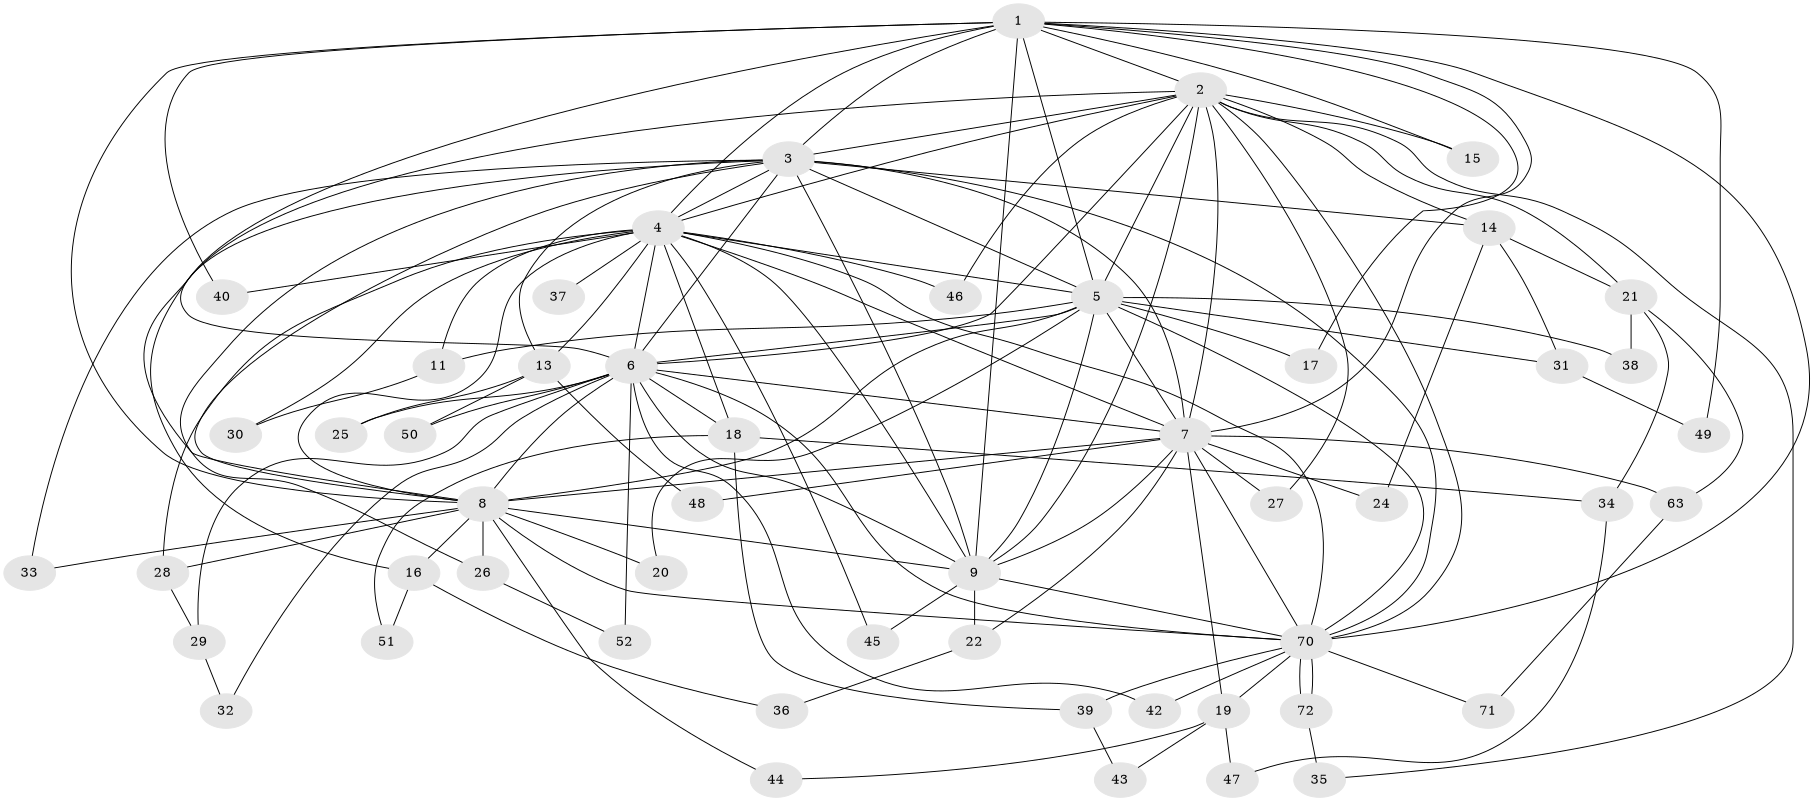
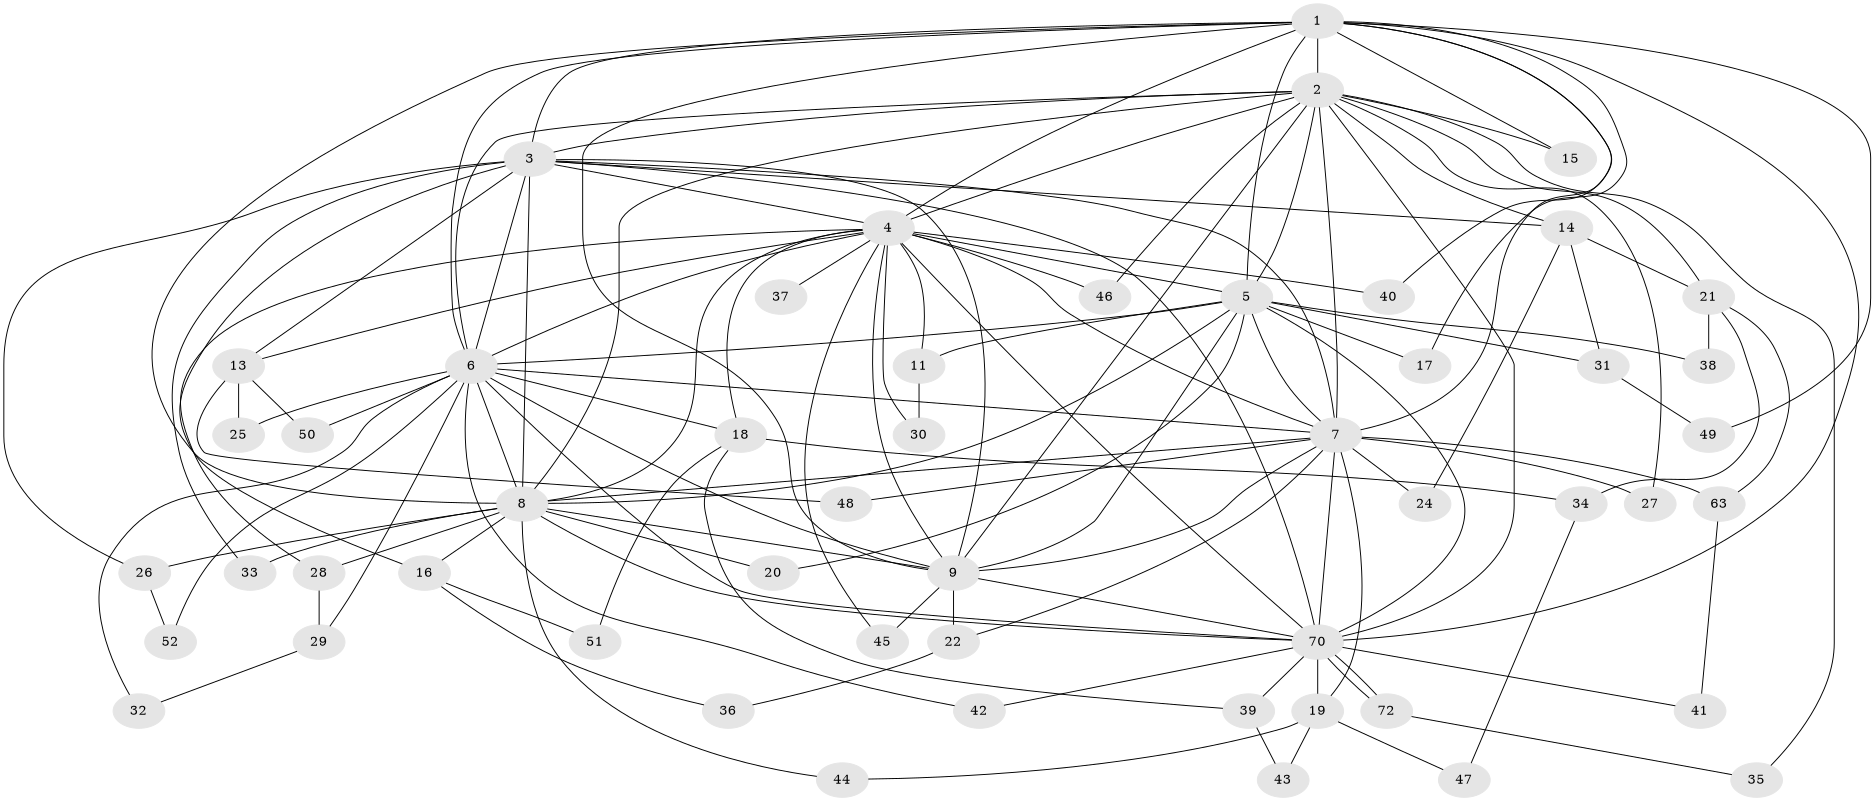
edge "3" -- "5": removed
node "71": label "71" -> "41"
